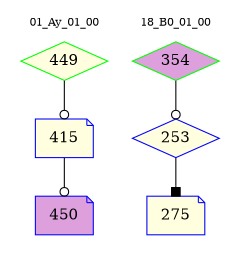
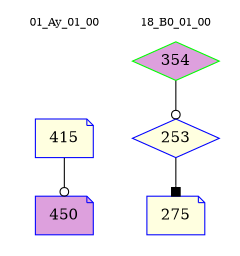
node "449": removed
